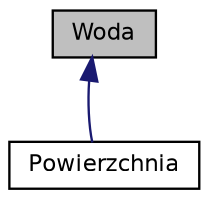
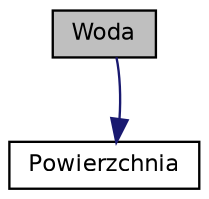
edge "Powierzchnia" -> "Woda": reversed
